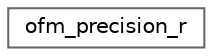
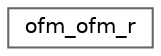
node "ofm_precision_r": label "ofm_precision_r" -> "ofm_ofm_r"
